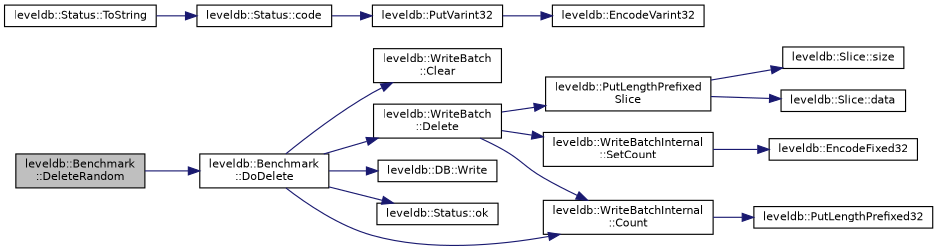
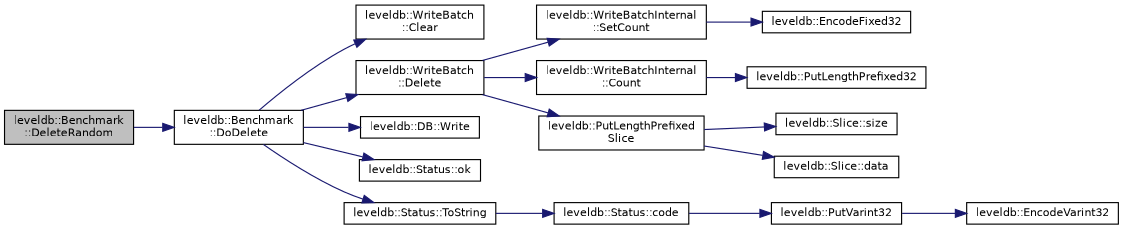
edge "leveldb::Benchmark ::DoDelete" -> "leveldb::WriteBatchInternal ::Count": now "leveldb::Benchmark ::DoDelete" -> "leveldb::Status::ToString"
